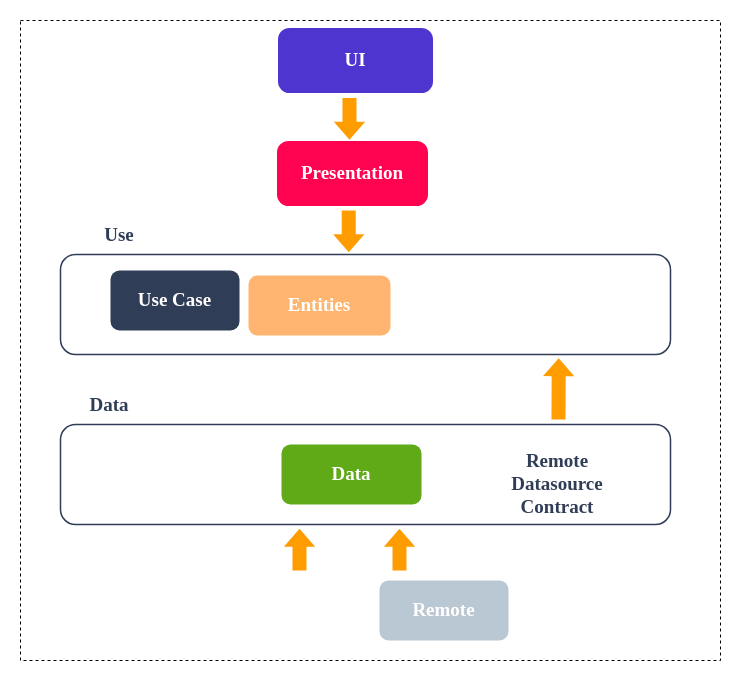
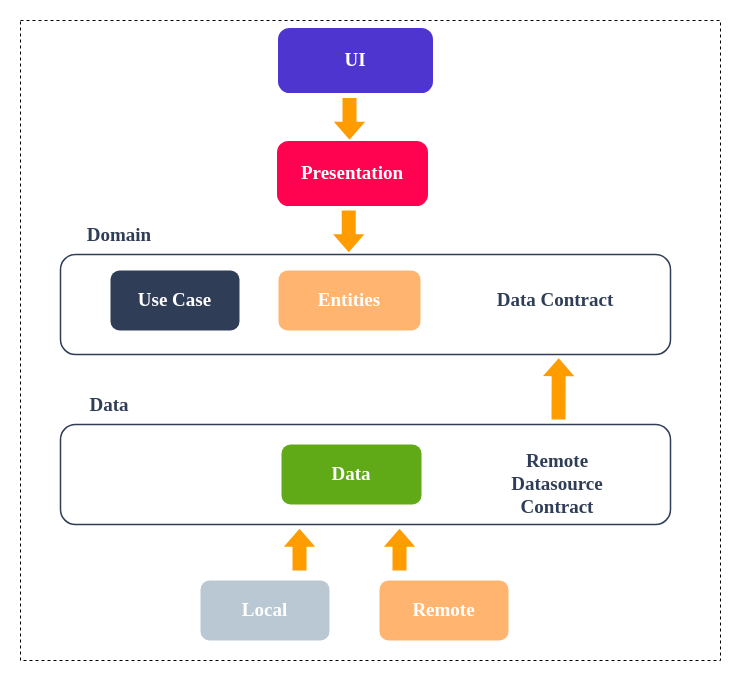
node "Use": label "Use" -> "Domain"
node "Data Contract": added
node "Entities": moved (320, 306) -> (350, 301)
node "Local": added
node "Remote": fillcolor #bac8d3 -> #ffb570
